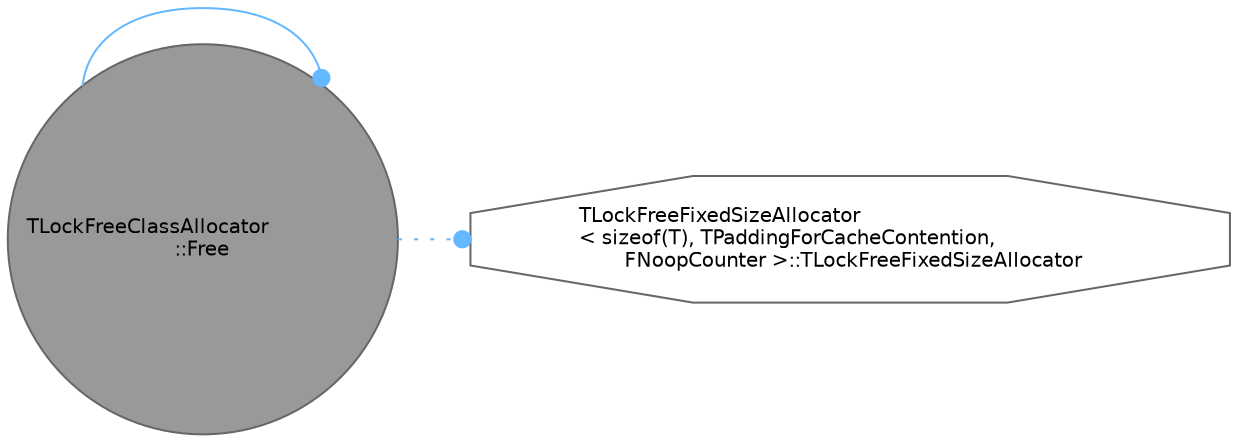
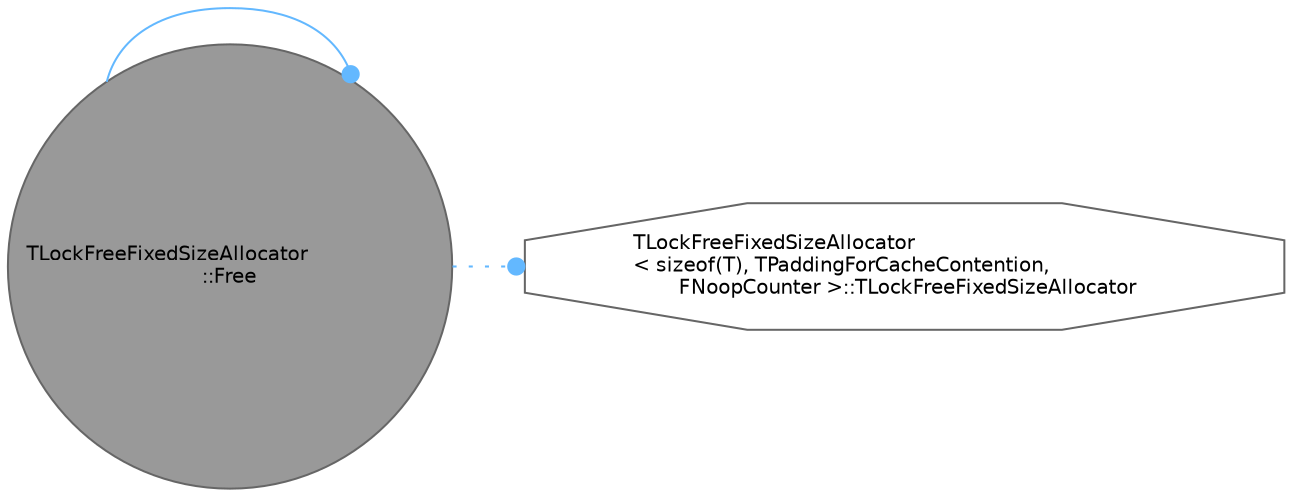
node "TLockFreeClassAllocator ::Free": label "TLockFreeClassAllocator ::Free" -> "TLockFreeFixedSizeAllocator ::Free"
